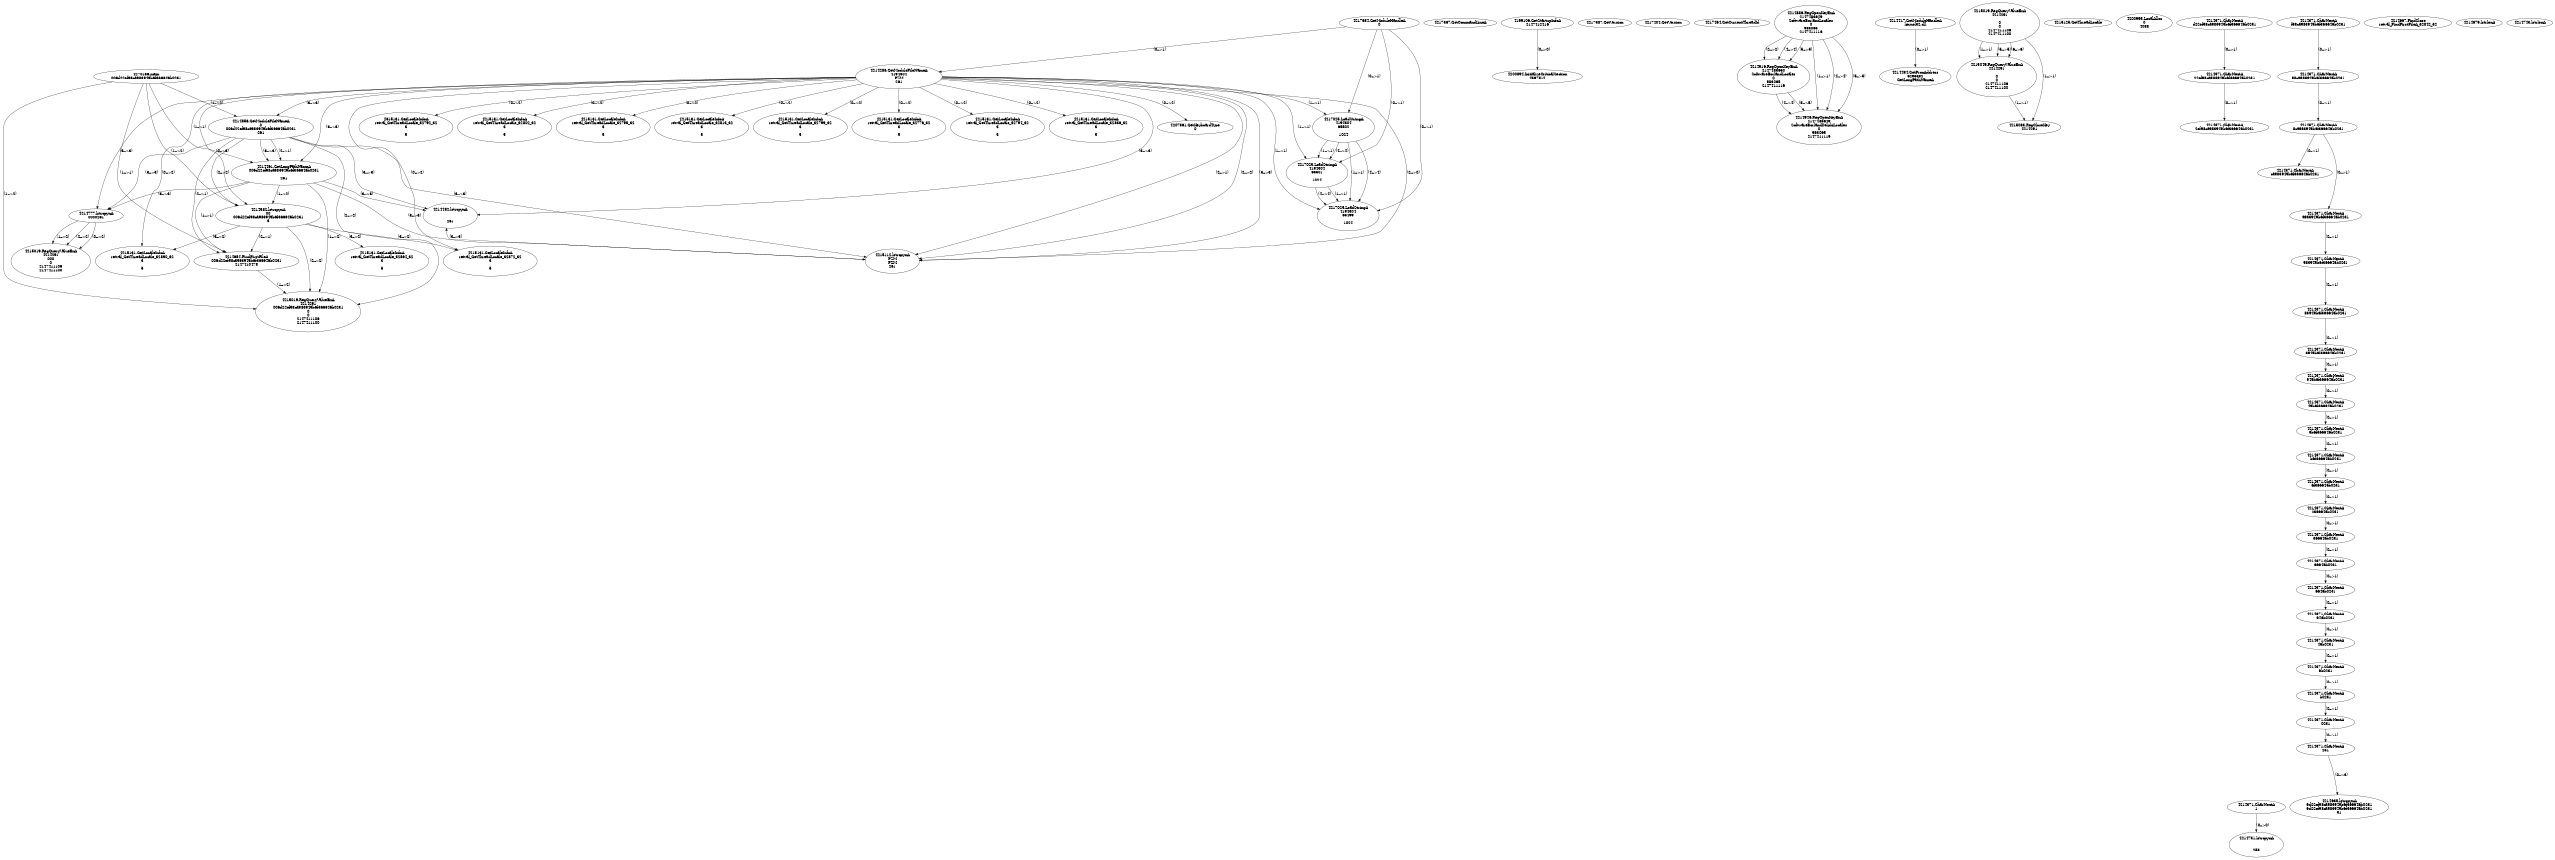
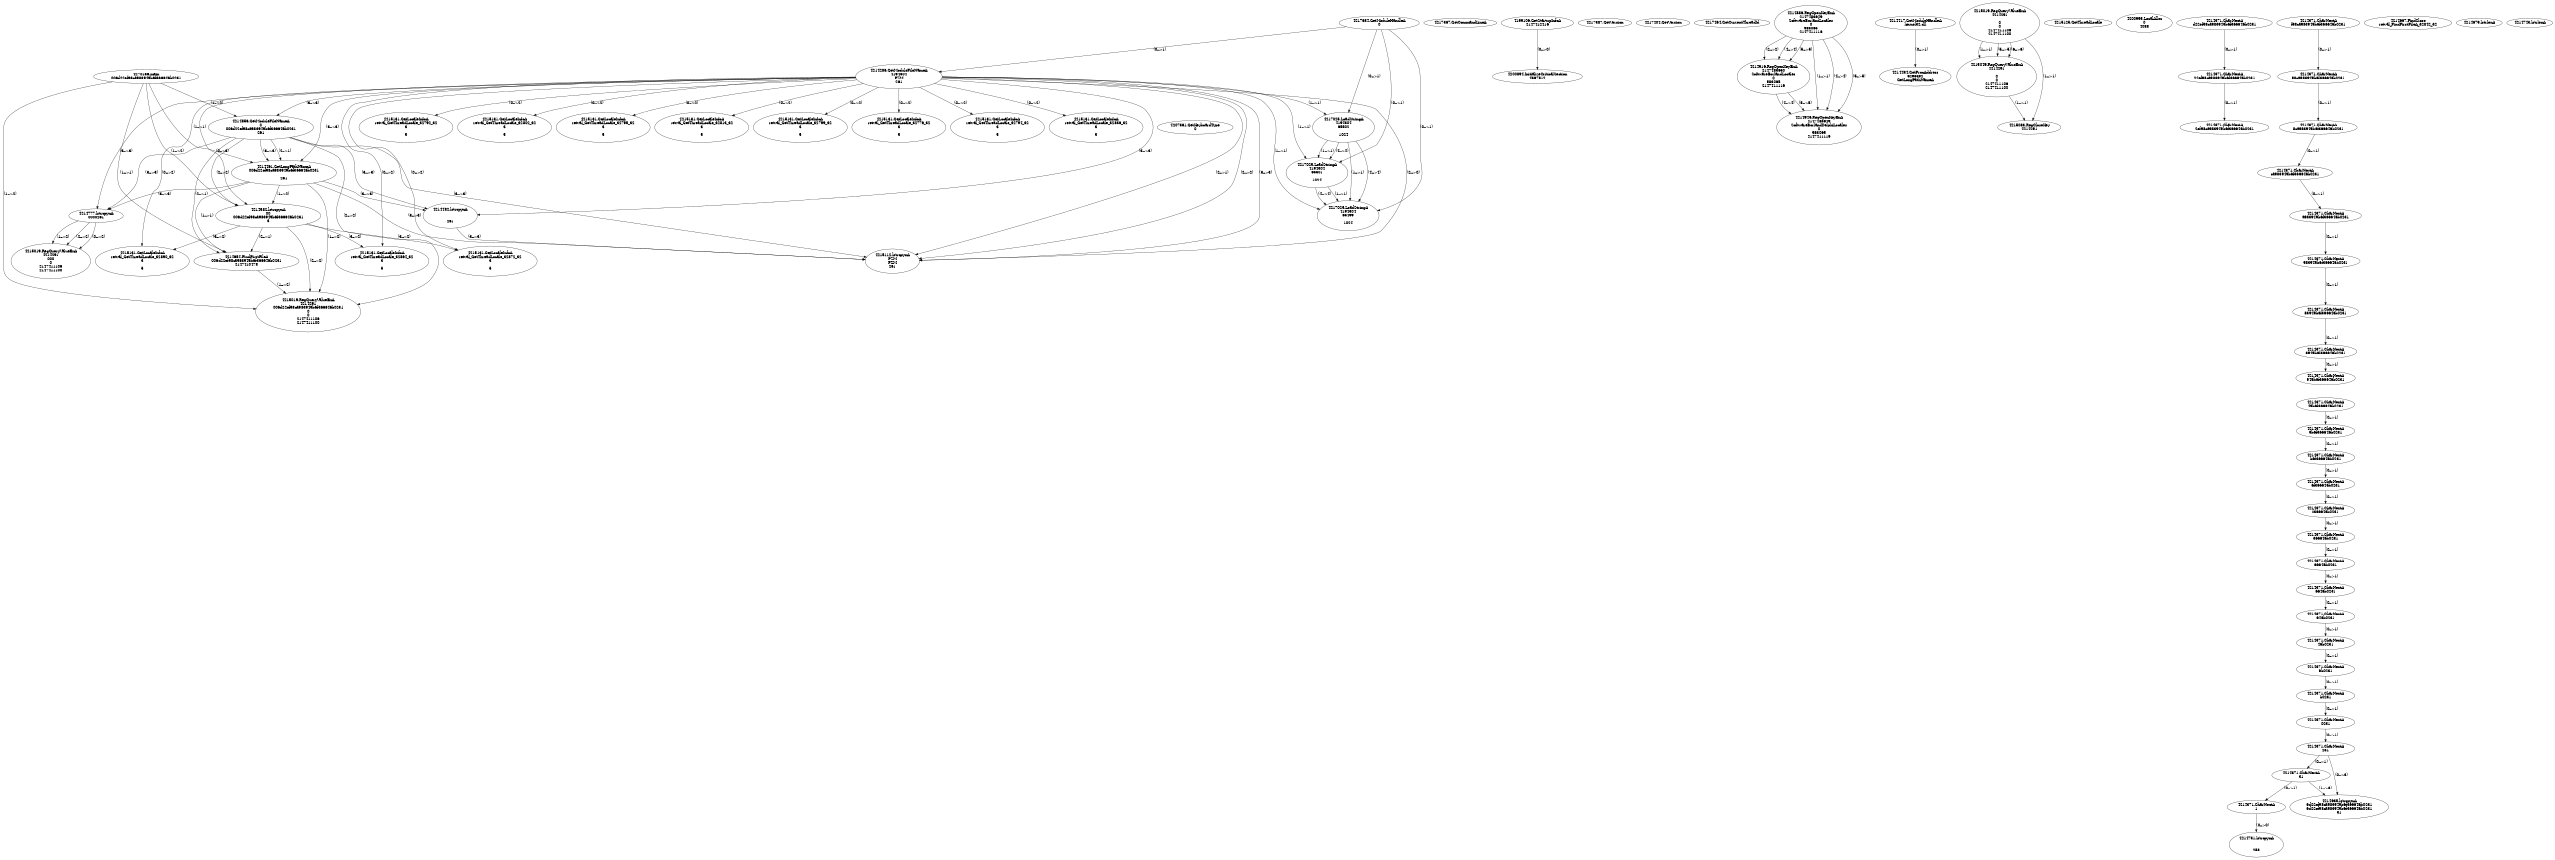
edge "4214286.GetModuleFileNameA 4194304 PZM 261" -> "4207361.GetKeyboardType 0": now "4214286.GetModuleFileNameA 4194304 PZM 261" -> "4215131.GetLocaleInfoA retval_GetThreadLocale_32864_32 3 5"
node "4615131.GetLocaleInfoA retval_GetThreadLocale_32792_32 3 5": label "4615131.GetLocaleInfoA retval_GetThreadLocale_32792_32 3 5" -> "4215131.GetLocaleInfoA retval_GetThreadLocale_32792_32 3 5"
edge "4214371.CharNextA 8ca983949b6f366646b0231" -> "4214371.CharNextA a983949b6f366646b0231": now "4214371.CharNextA ca983949b6f366646b0231" -> "4214371.CharNextA a983949b6f366646b0231"
edge "4215112.lstrcpynA PZM PZM 261" -> "4214482.lstrcpynA 261": reversed
edge "4214371.CharNextA 949b6f366646b0231" -> "4214371.CharNextA 49b6f366646b0231": removed, label "(0-->1)"
node "4214371.CharNextA 31": added
